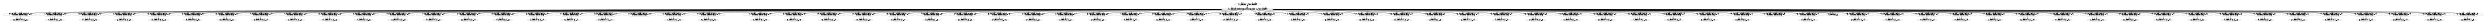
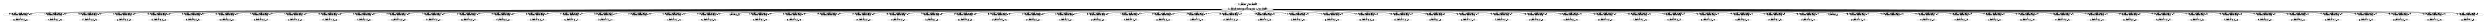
node "1 .- caesar:key(-3) = 23": added
node "108 .- caesar:rot(102, 23) = 79": removed
node "20 .- caesar:rot(98, 3) = 95": added
node "14 .- caesar:rot(118, 3) = 115": removed
